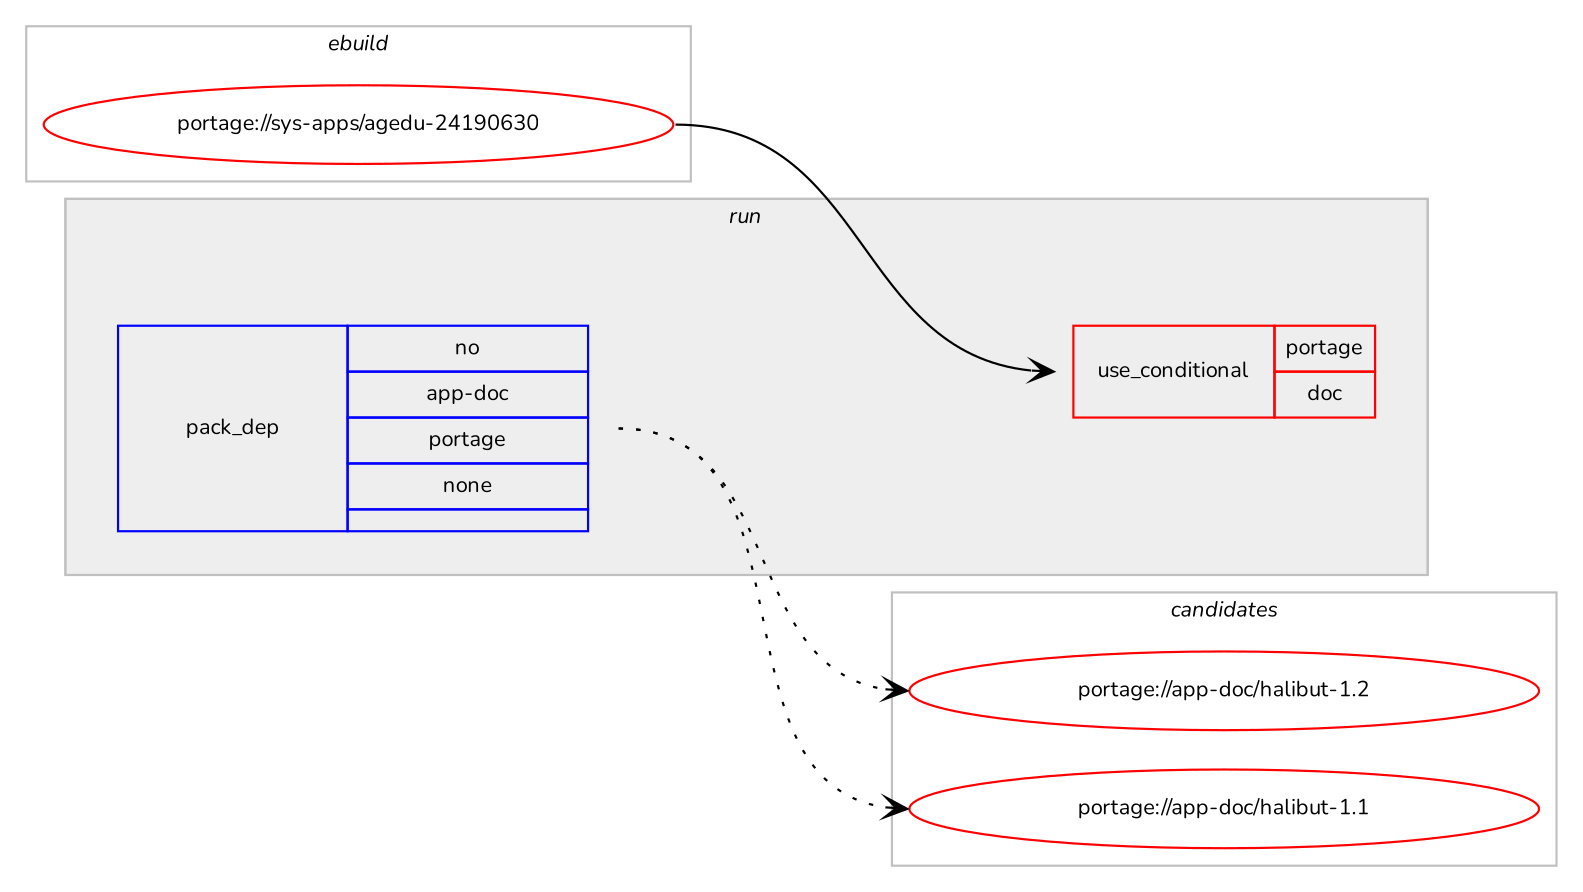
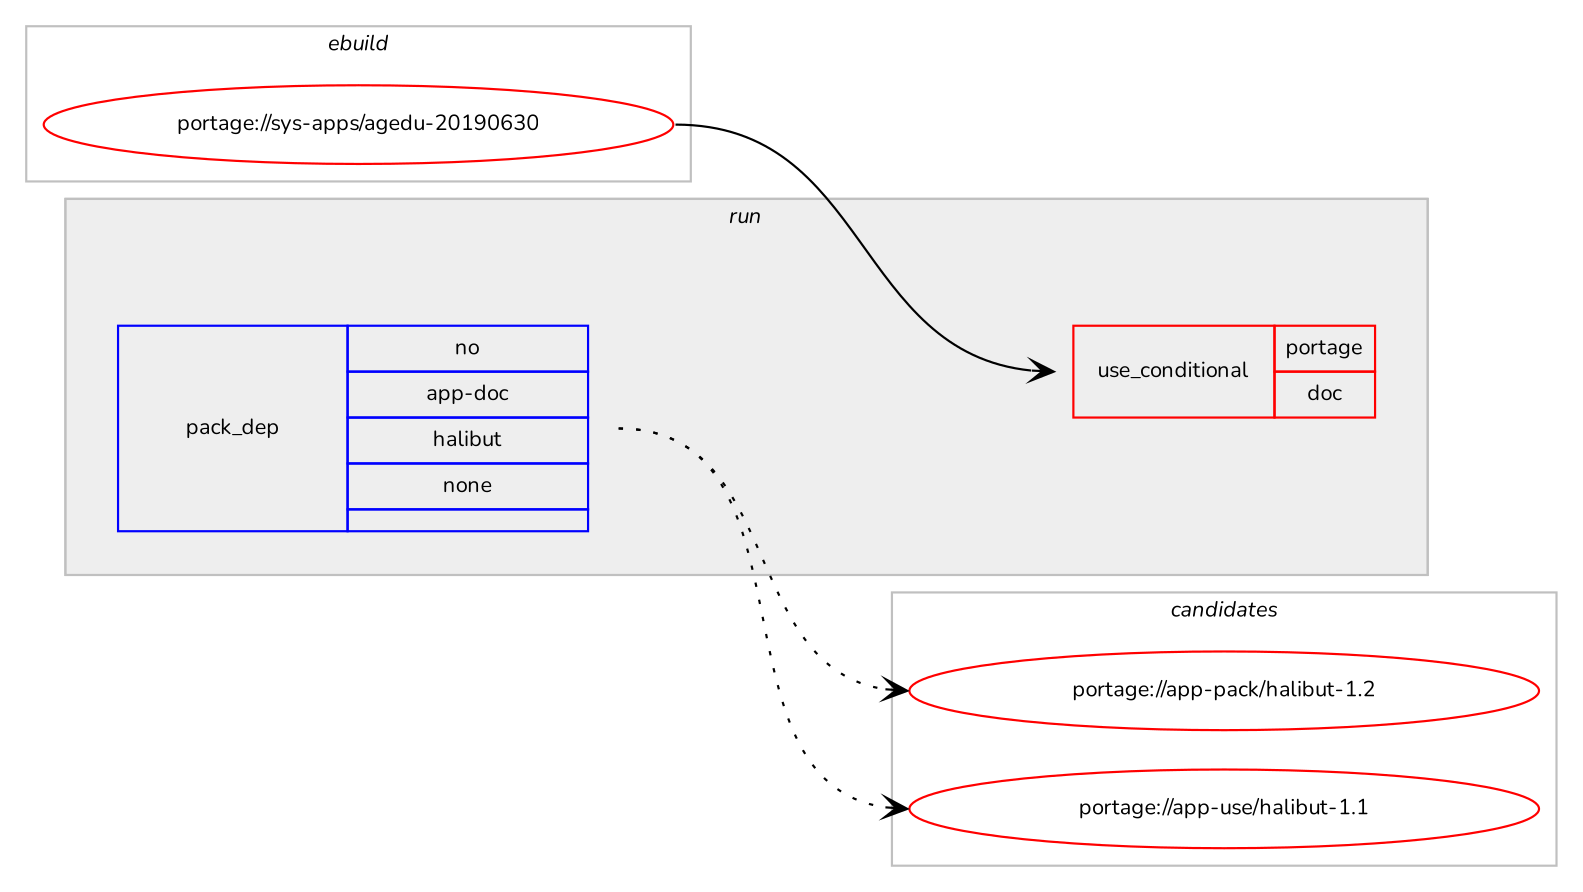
node "portage://sys-apps/agedu-24190630": label "portage://sys-apps/agedu-24190630" -> "portage://sys-apps/agedu-20190630"
node "pack_dep": text "portage" -> "halibut"
node "portage://app-doc/halibut-1.2": label "portage://app-doc/halibut-1.2" -> "portage://app-pack/halibut-1.2"
node "portage://app-doc/halibut-1.1": label "portage://app-doc/halibut-1.1" -> "portage://app-use/halibut-1.1"
